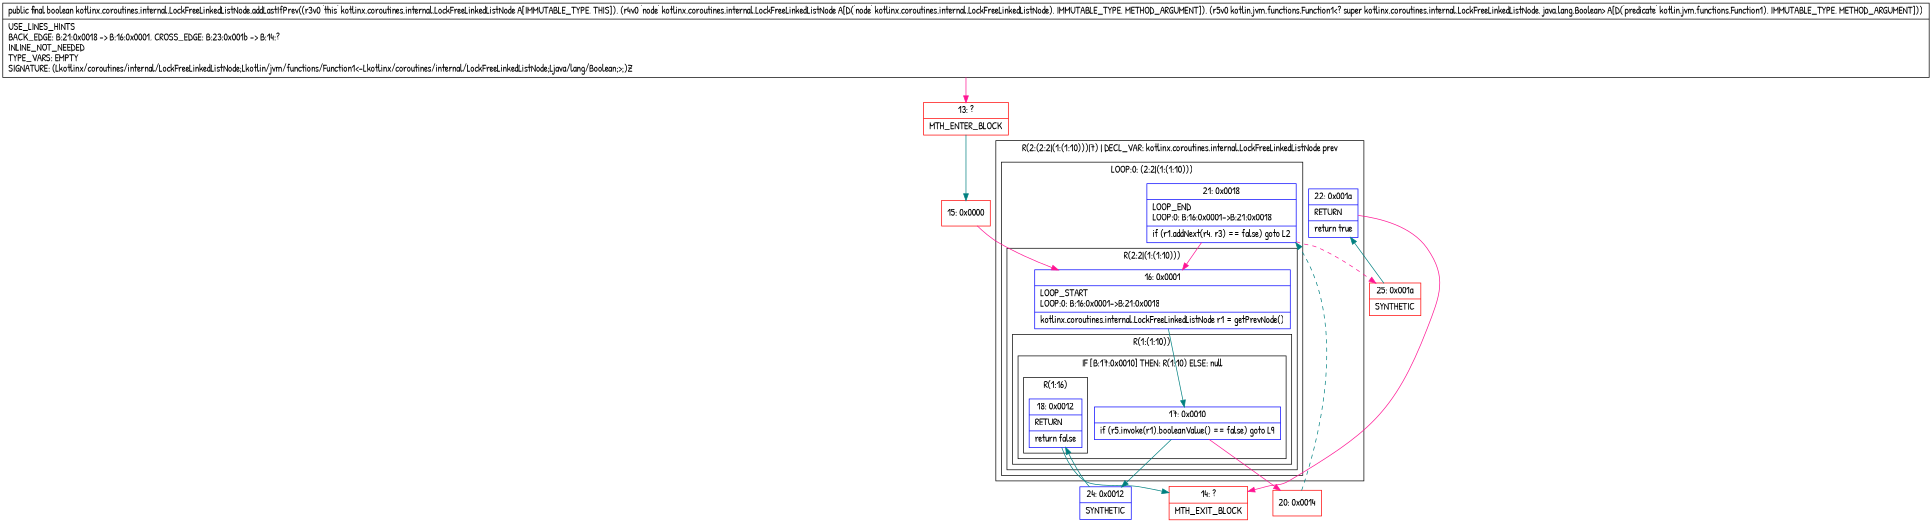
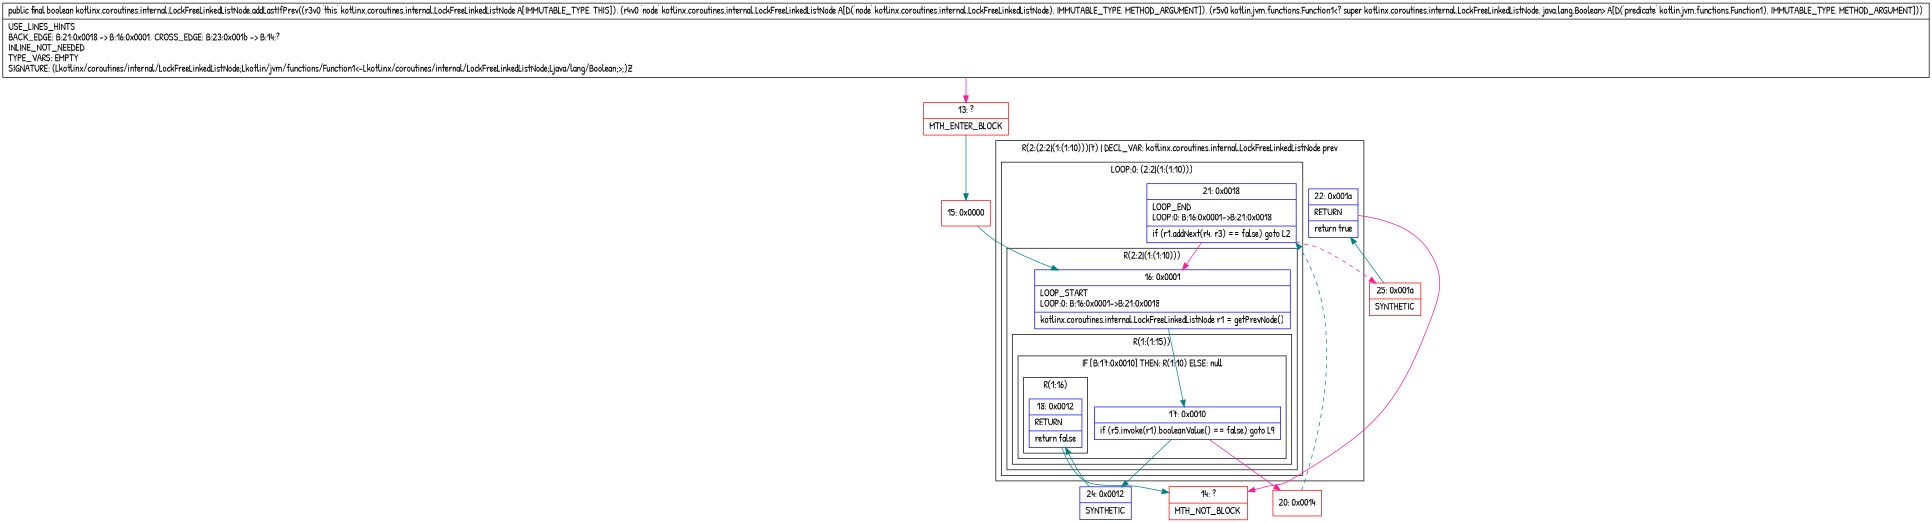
edge "15: 0x0000" -> "16: 0x0001": color deeppink -> teal
cluster "R(1:(1:10))": label "R(1:(1:10))" -> "R(1:(1:15))"
node "14: ?": text "MTH_EXIT_BLOCK" -> "MTH_NOT_BLOCK"
